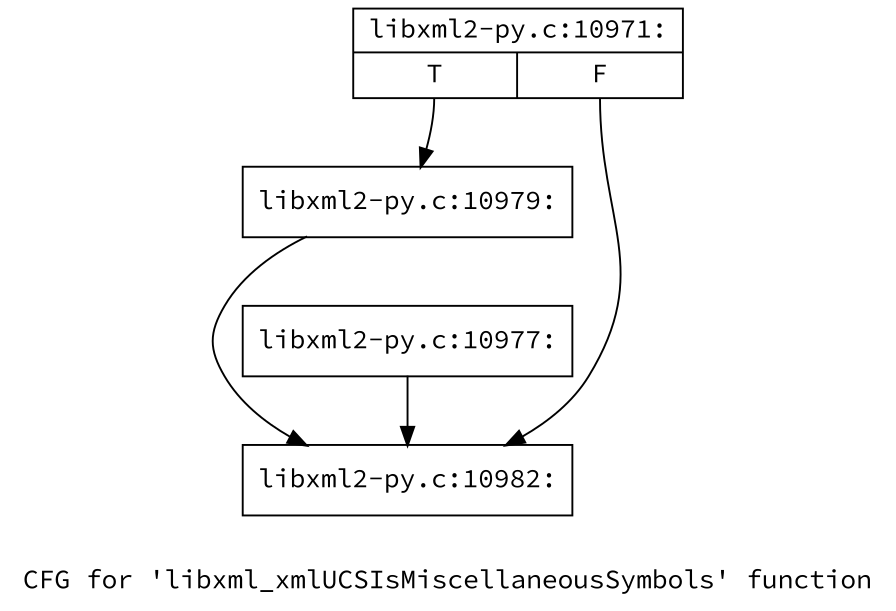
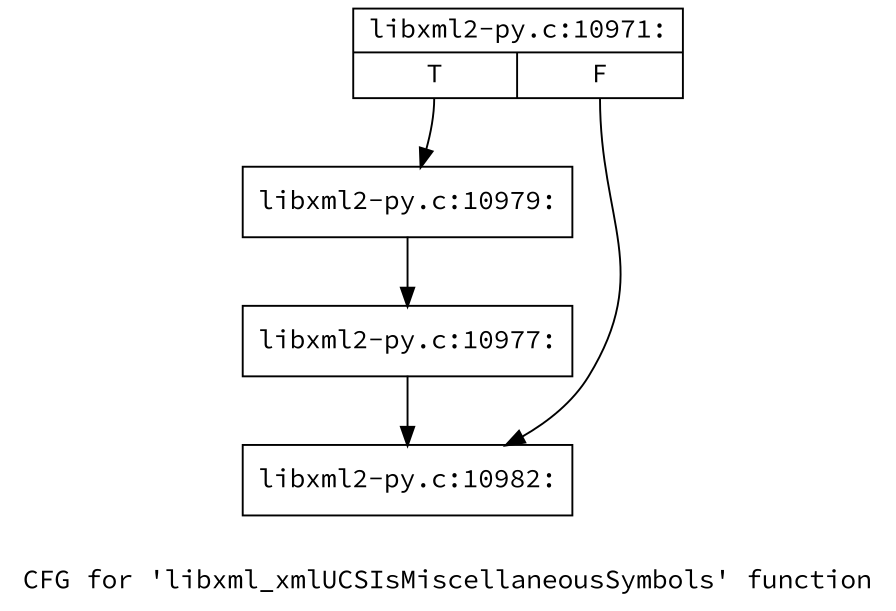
edge "libxml2-py.c:10979:" -> "libxml2-py.c:10982:": now "libxml2-py.c:10979:" -> "libxml2-py.c:10977:"
